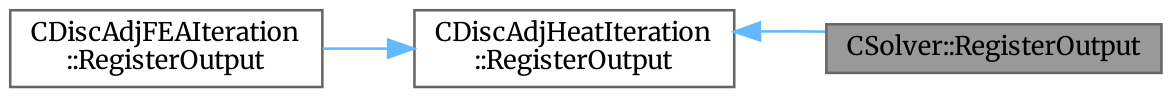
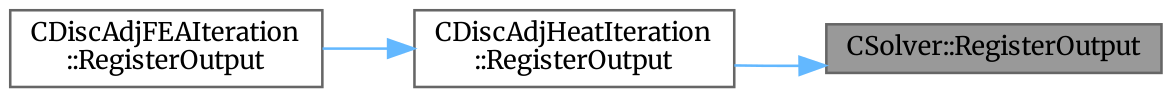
edge "CSolver::RegisterOutput" -> "CDiscAdjHeatIteration ::RegisterOutput": reversed
